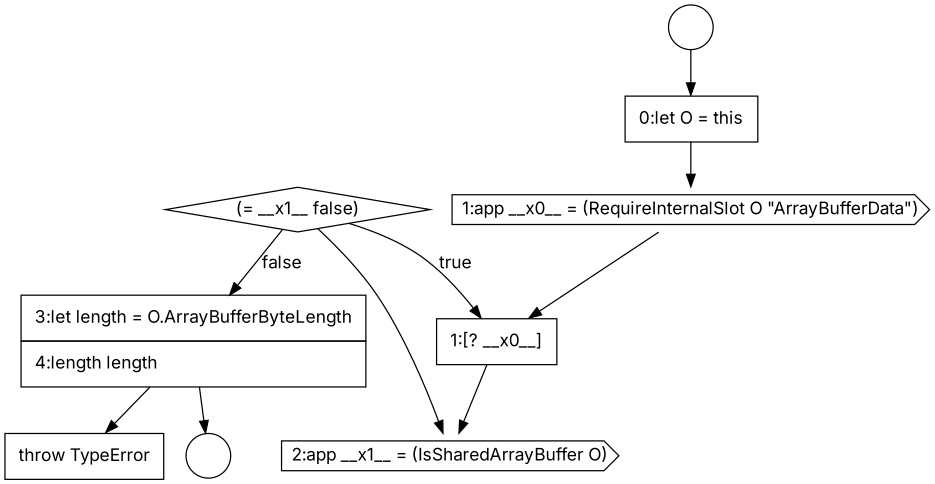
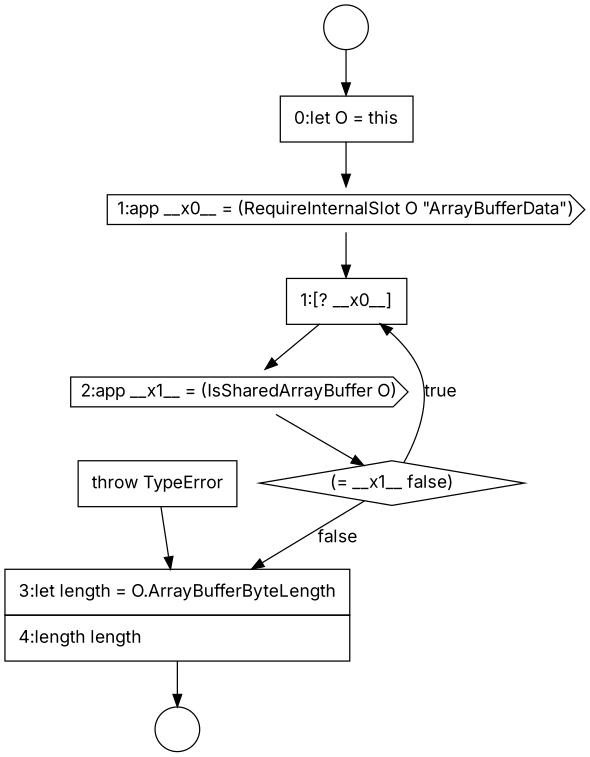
edge "(= __x1__ false)" -> "2:app __x1__ = (IsSharedArrayBuffer O)": reversed
edge "3:let length = O.ArrayBufferByteLength" -> "throw TypeError": reversed
